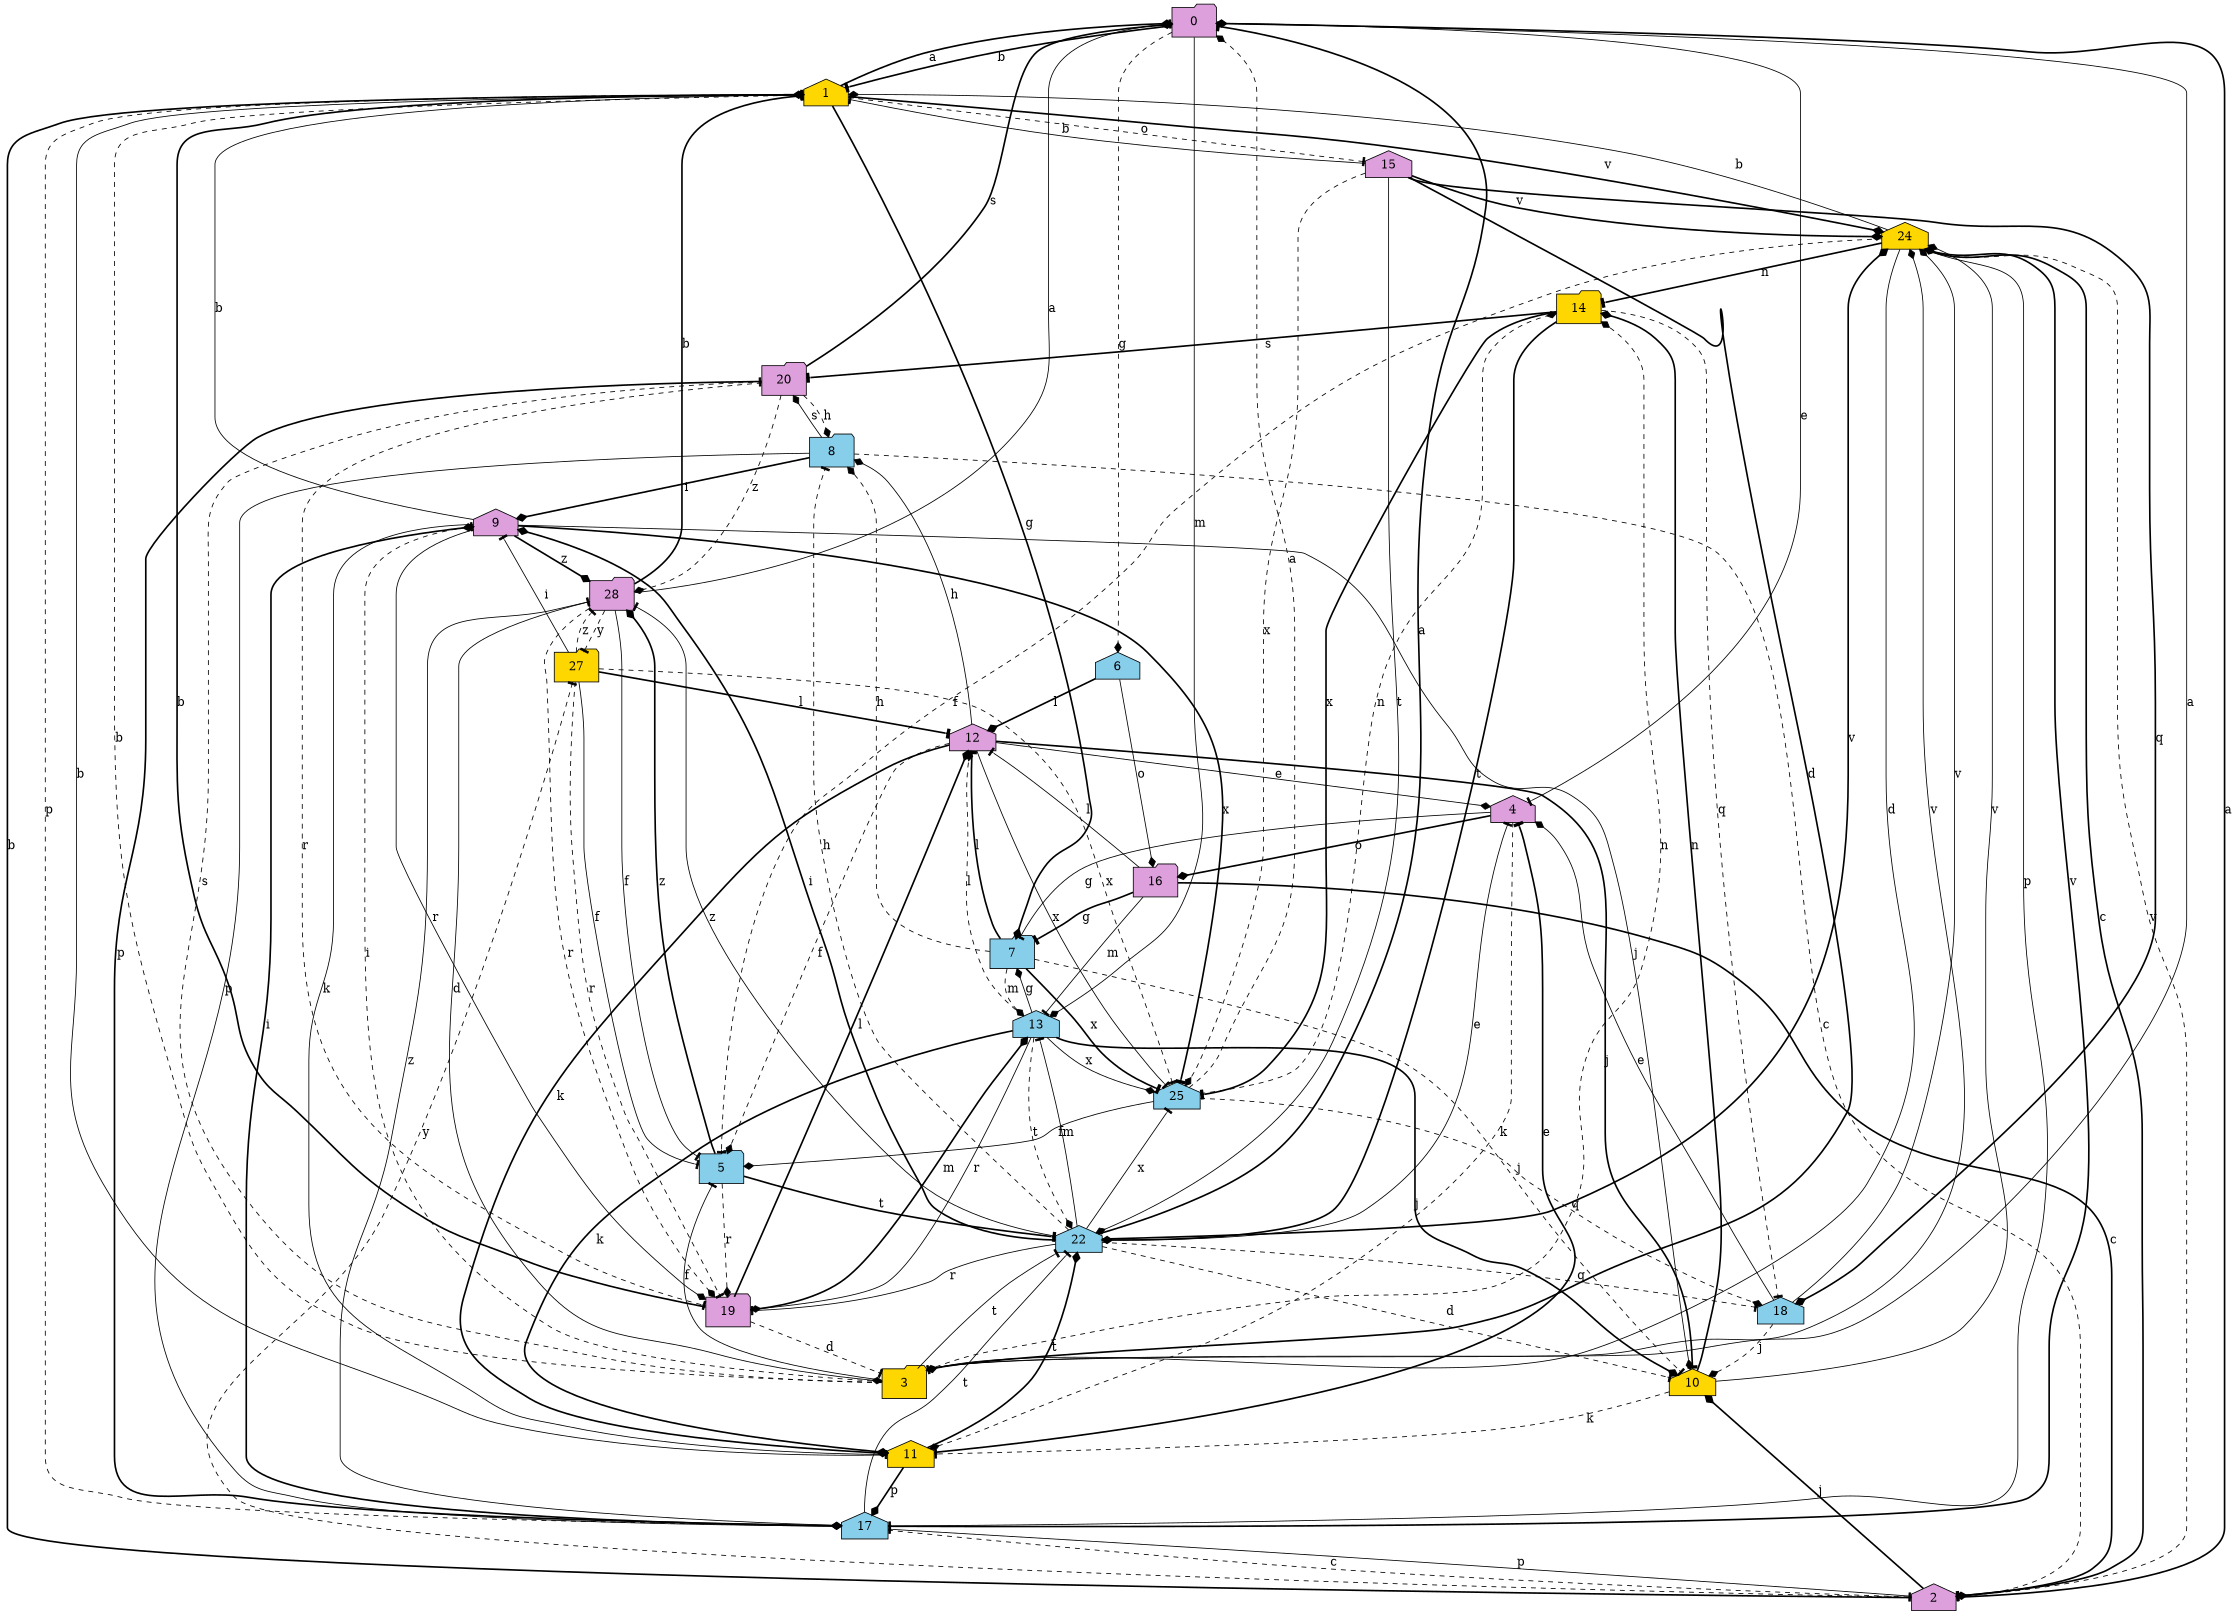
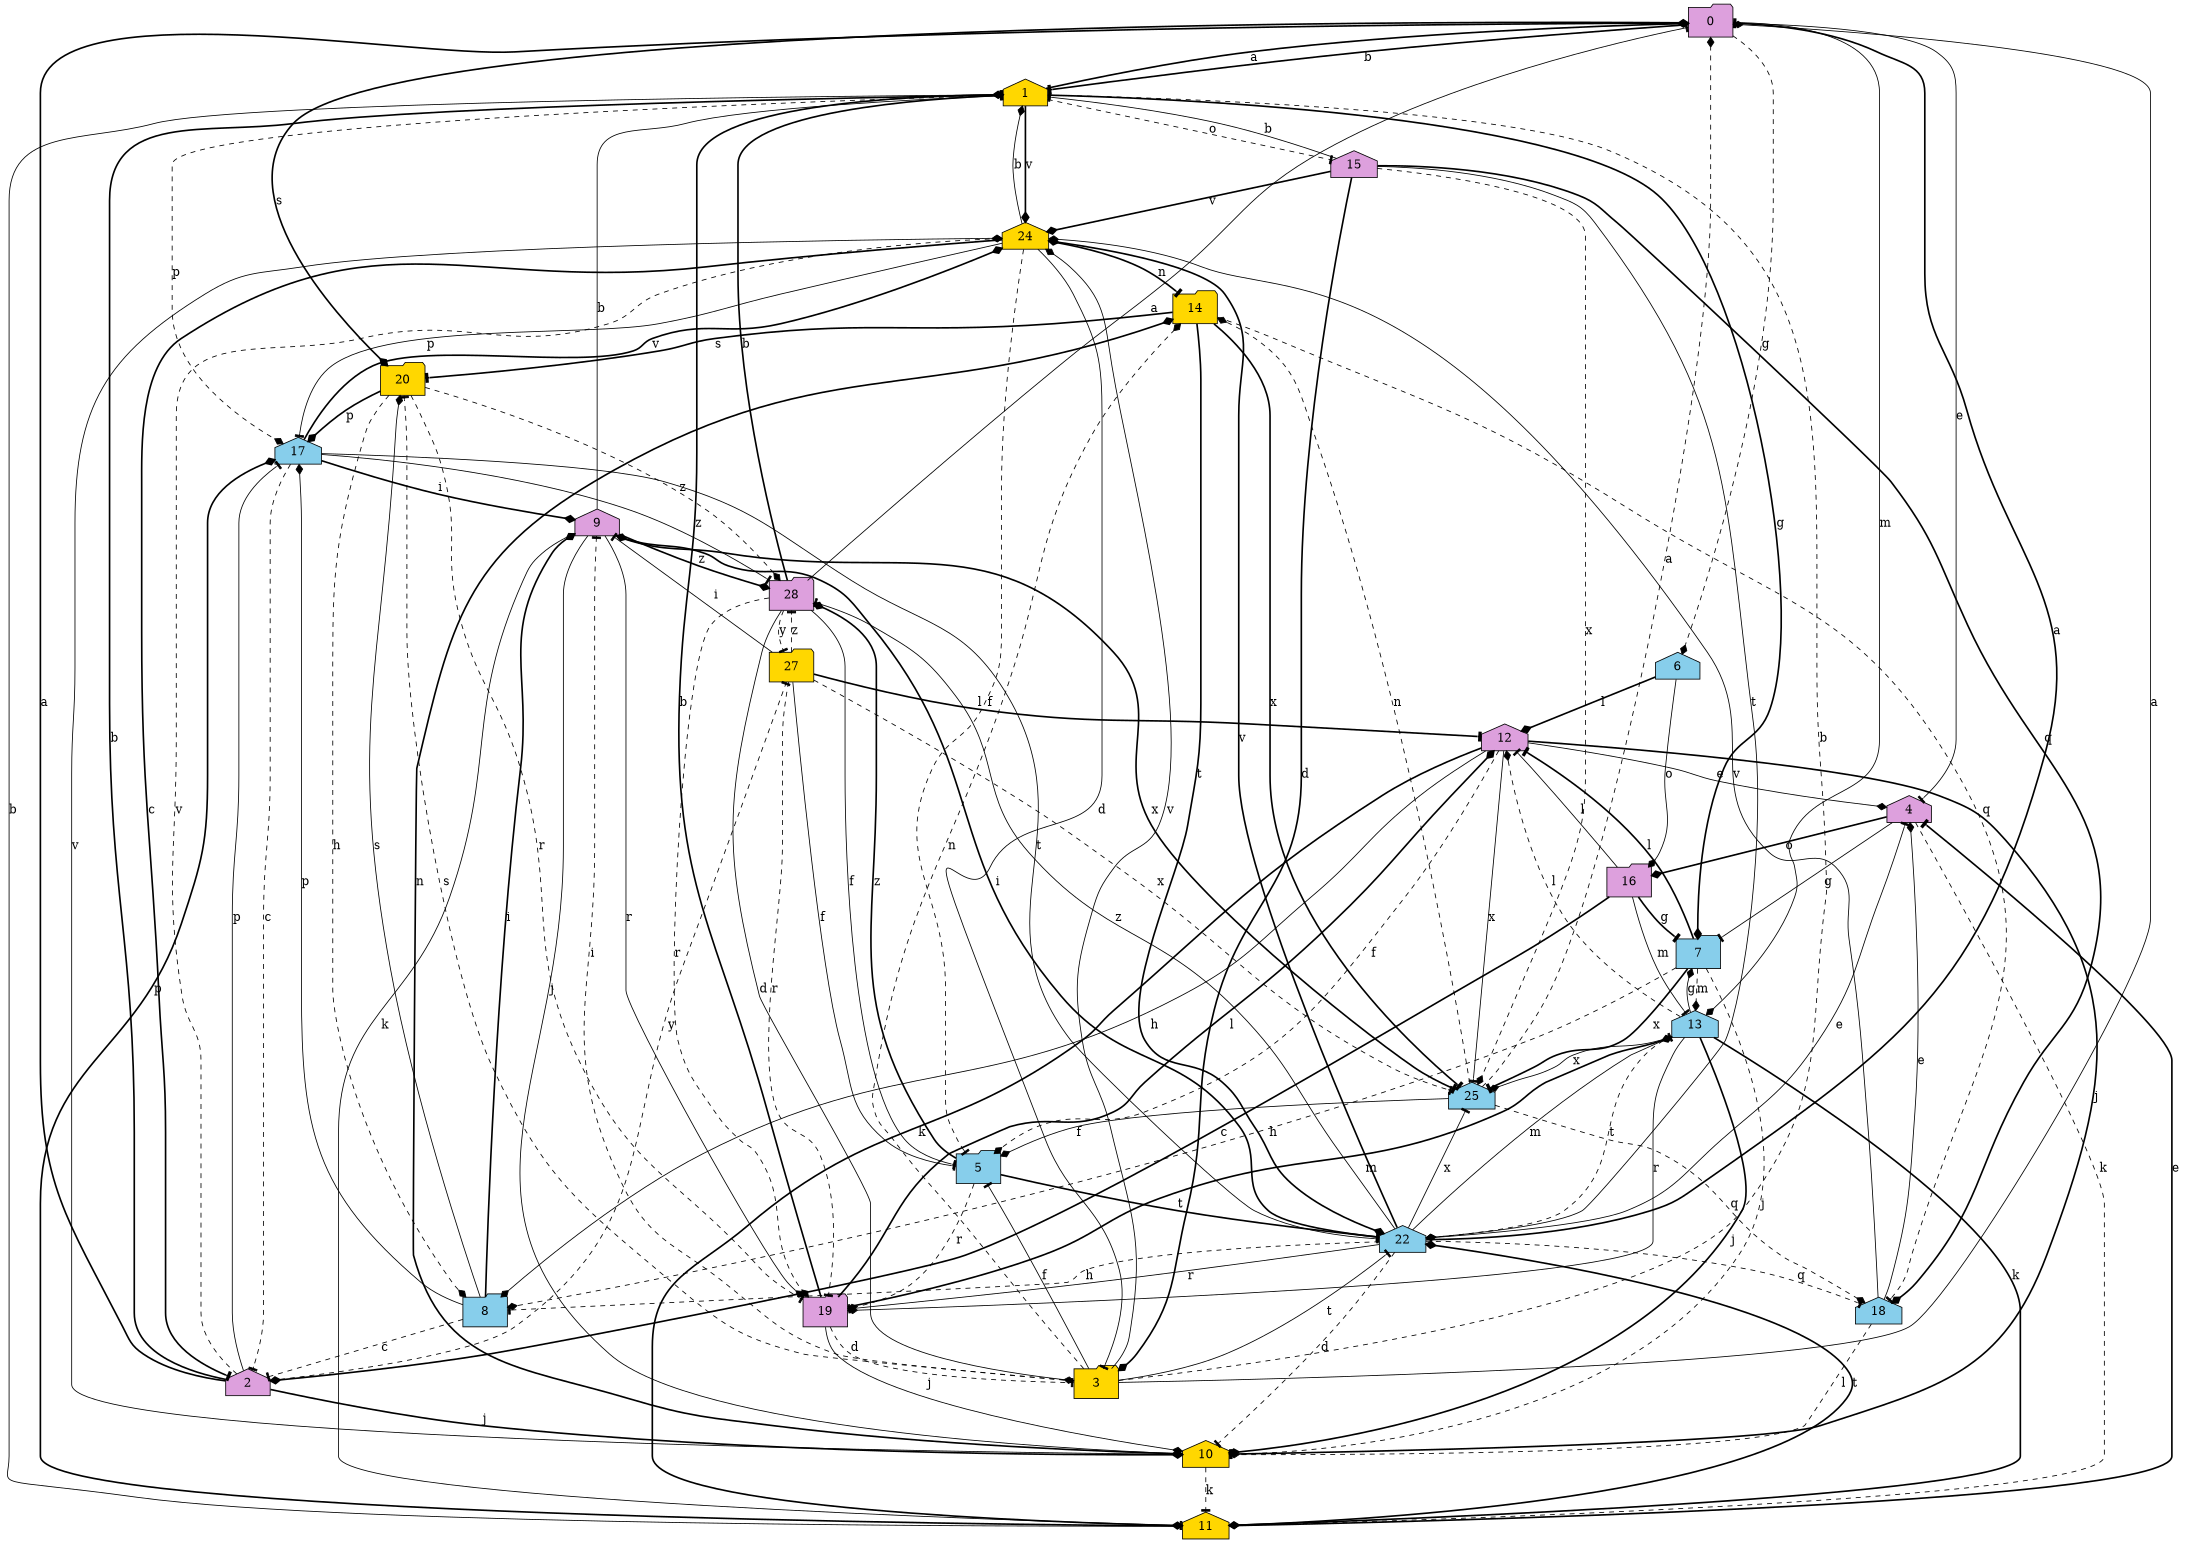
edge "20" -> "0": reversed
node "20": fillcolor plum -> gold
edge "18" -> "10": label "j" -> "l"
edge "19" -> "10": added, label "j"
